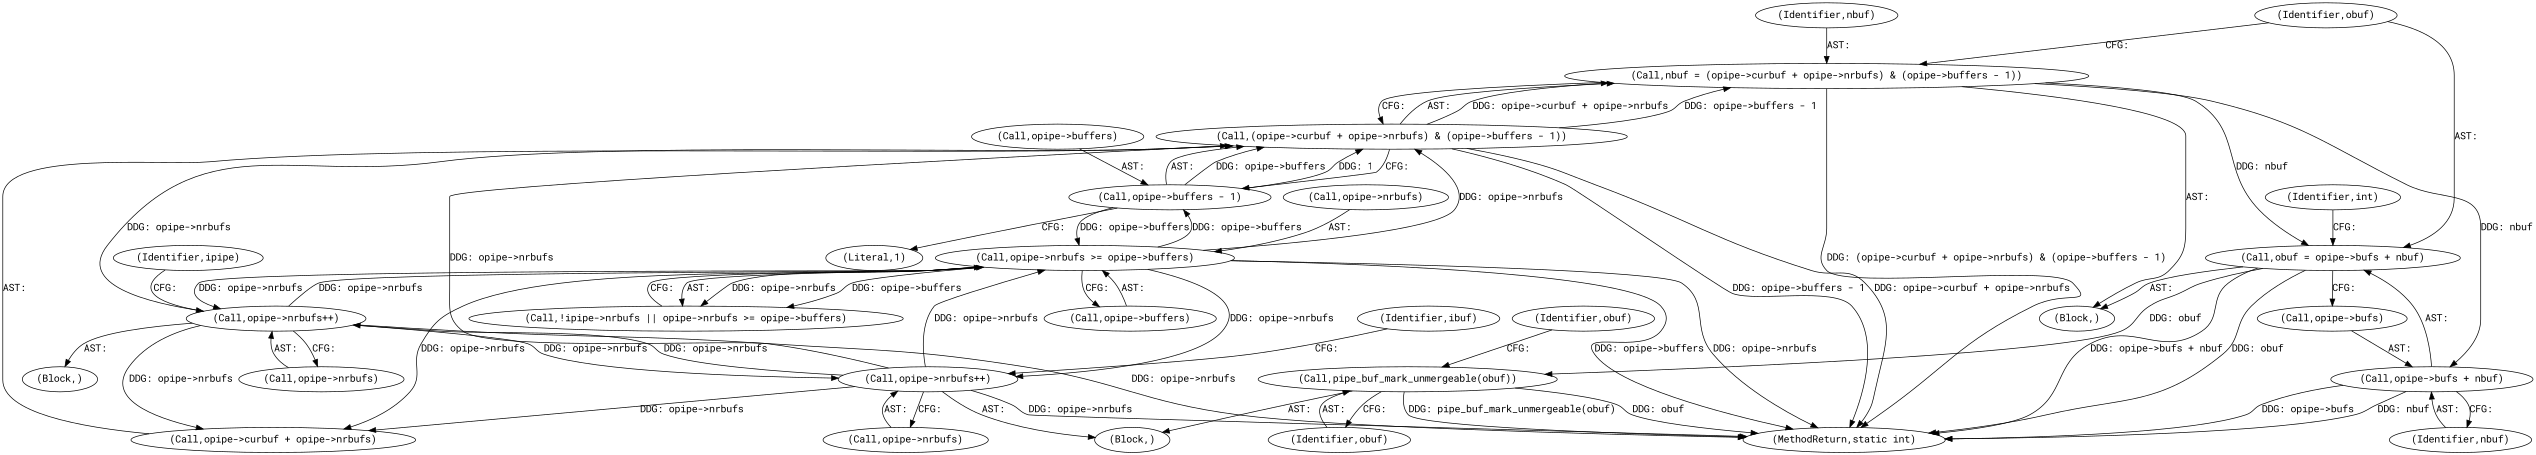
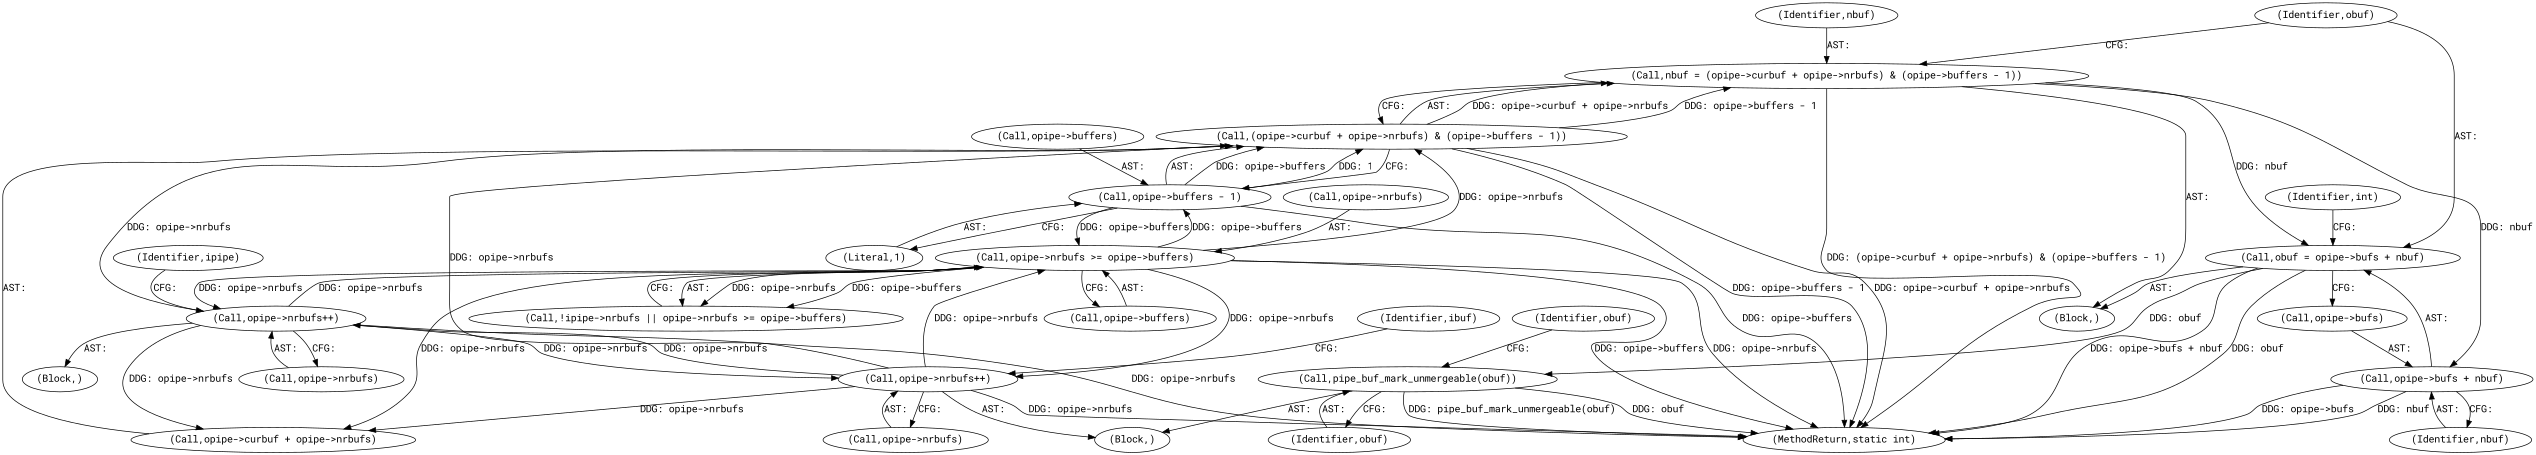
edge "(Literal,1)" -> "(Call,opipe->buffers - 1)": added, label "AST:"
edge "(Call,opipe->buffers - 1)" -> "(MethodReturn,static int)": added, label "DDG: opipe->buffers"
